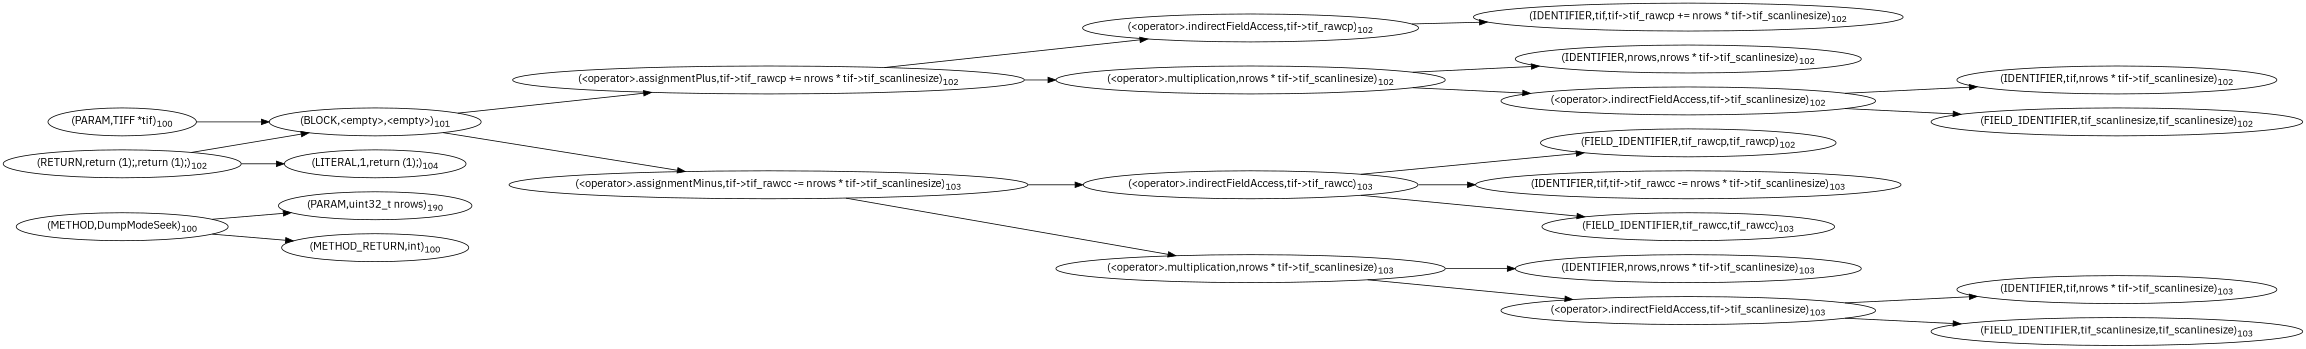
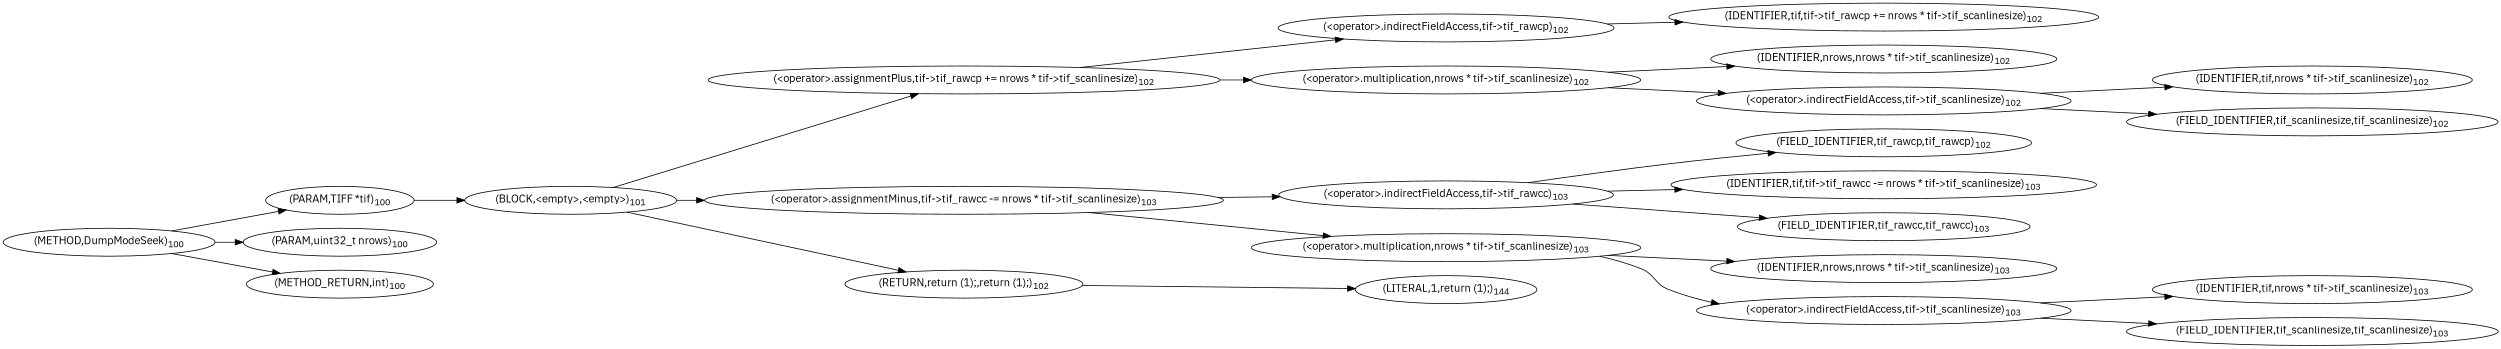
edge "(RETURN,return (1);,return (1);)" -> "(BLOCK,<empty>,<empty>)": reversed
node "(LITERAL,1,return (1);)": text "104" -> "144"
node "(PARAM,uint32_t nrows)": text "190" -> "100"
edge "(METHOD,DumpModeSeek)" -> "(PARAM,TIFF *tif)": added
